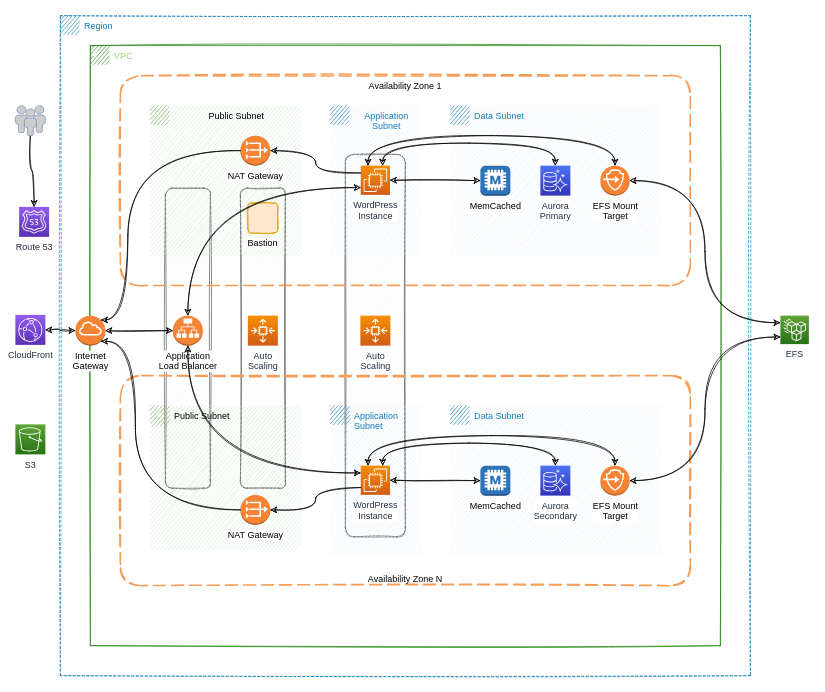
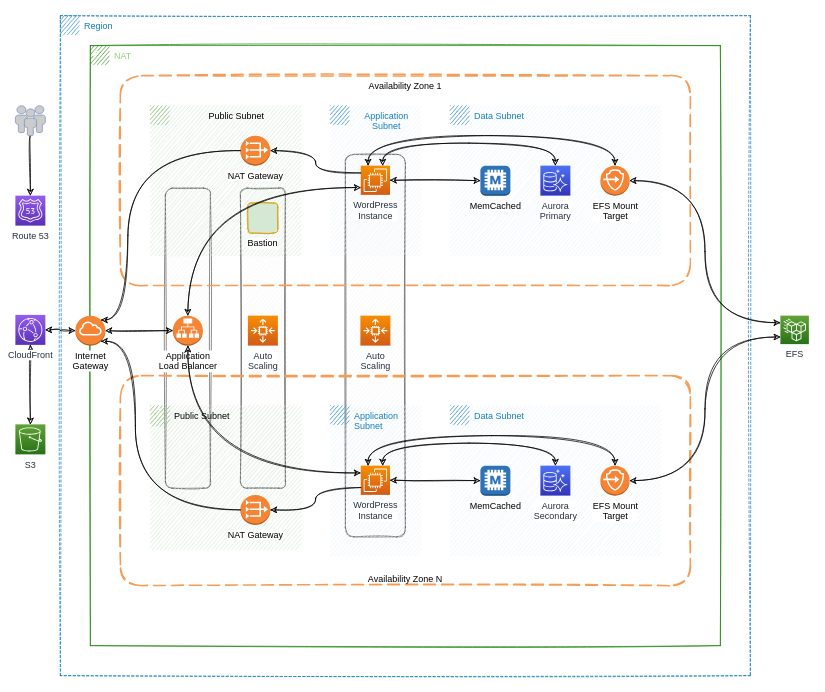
node "VPC": label "VPC" -> "NAT"
node "Bastion": fillcolor #ffe6cc -> #d5e8d4
node "Route 53": moved (34, 222) -> (30, 210)
edge "CloudFront" -- "S3": added
